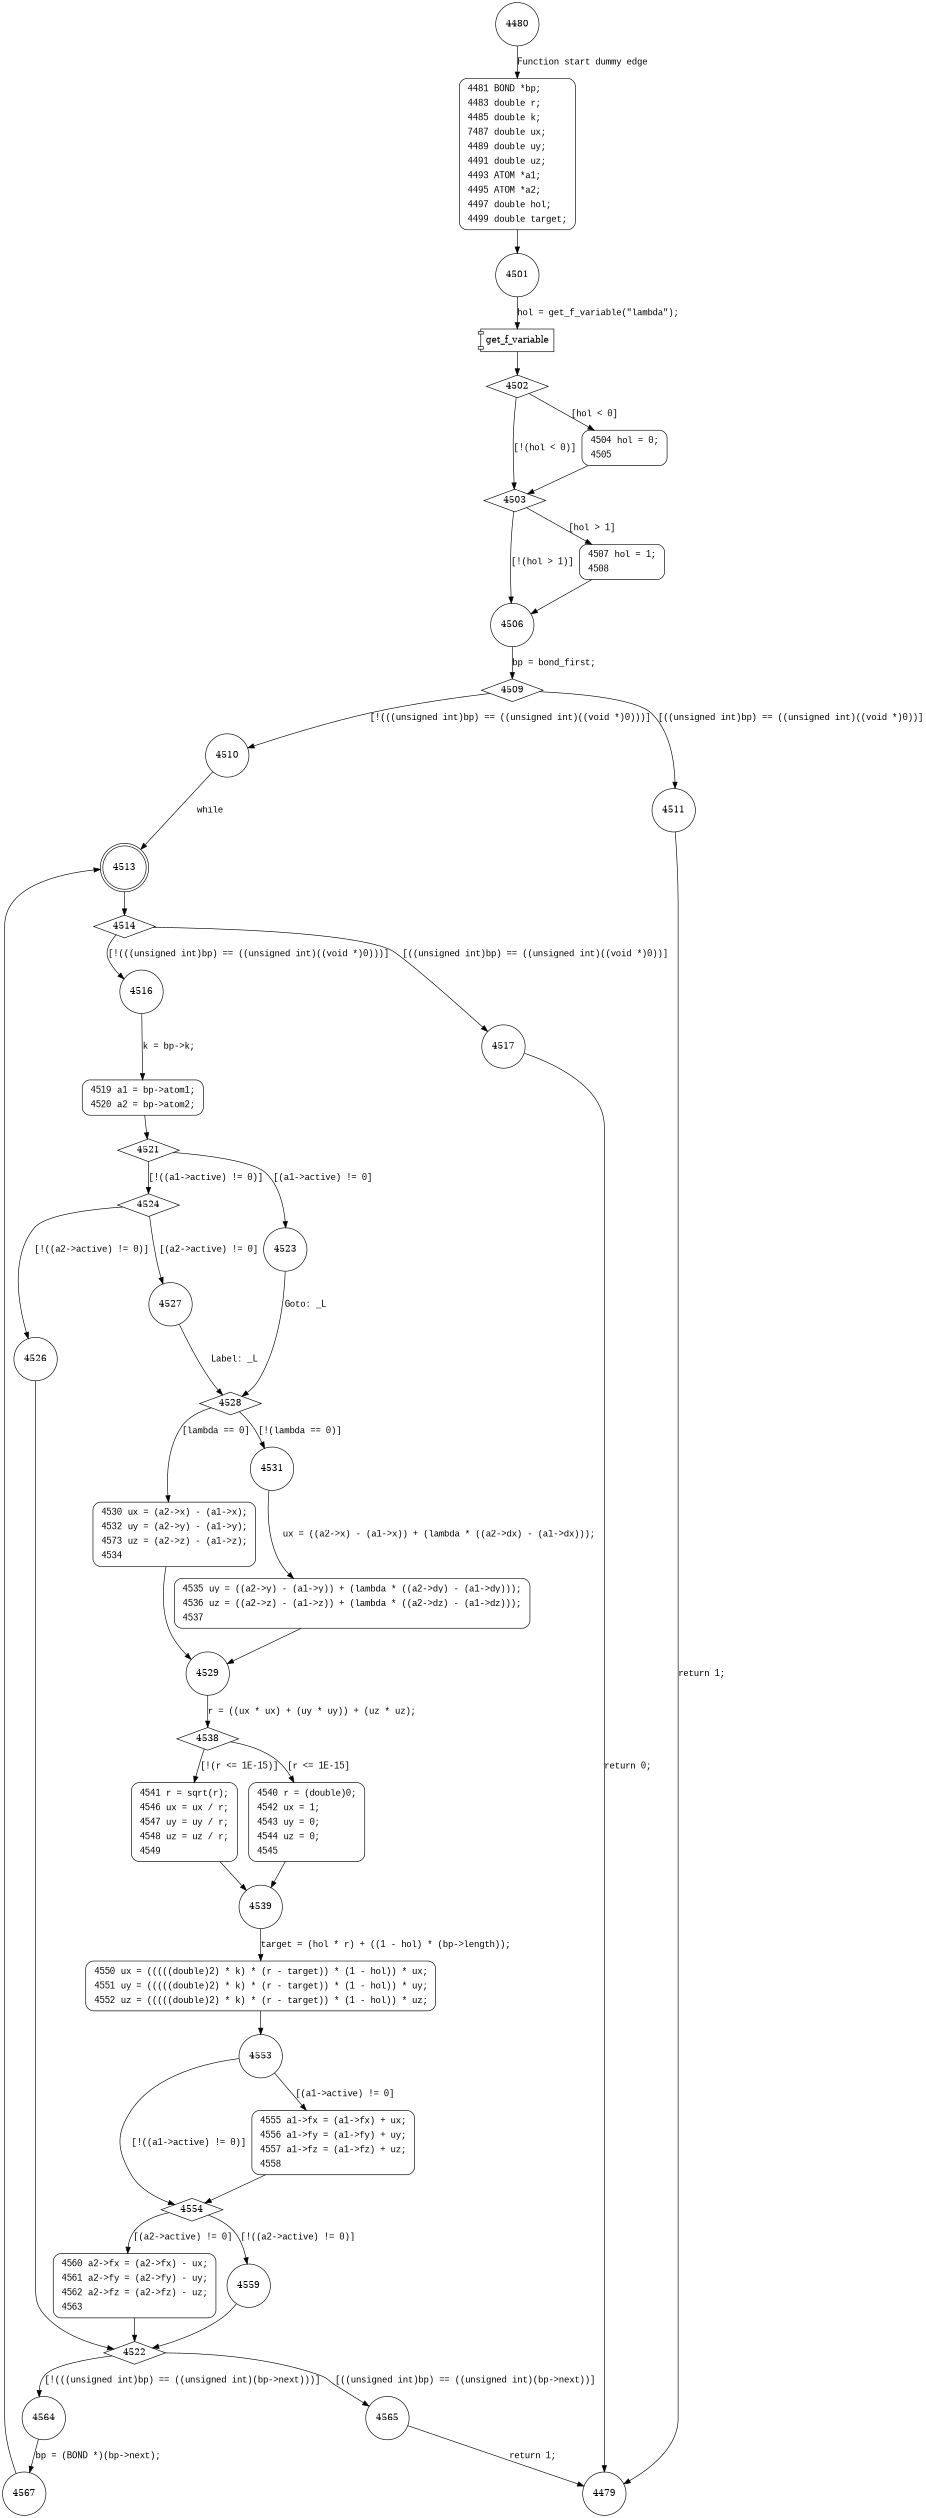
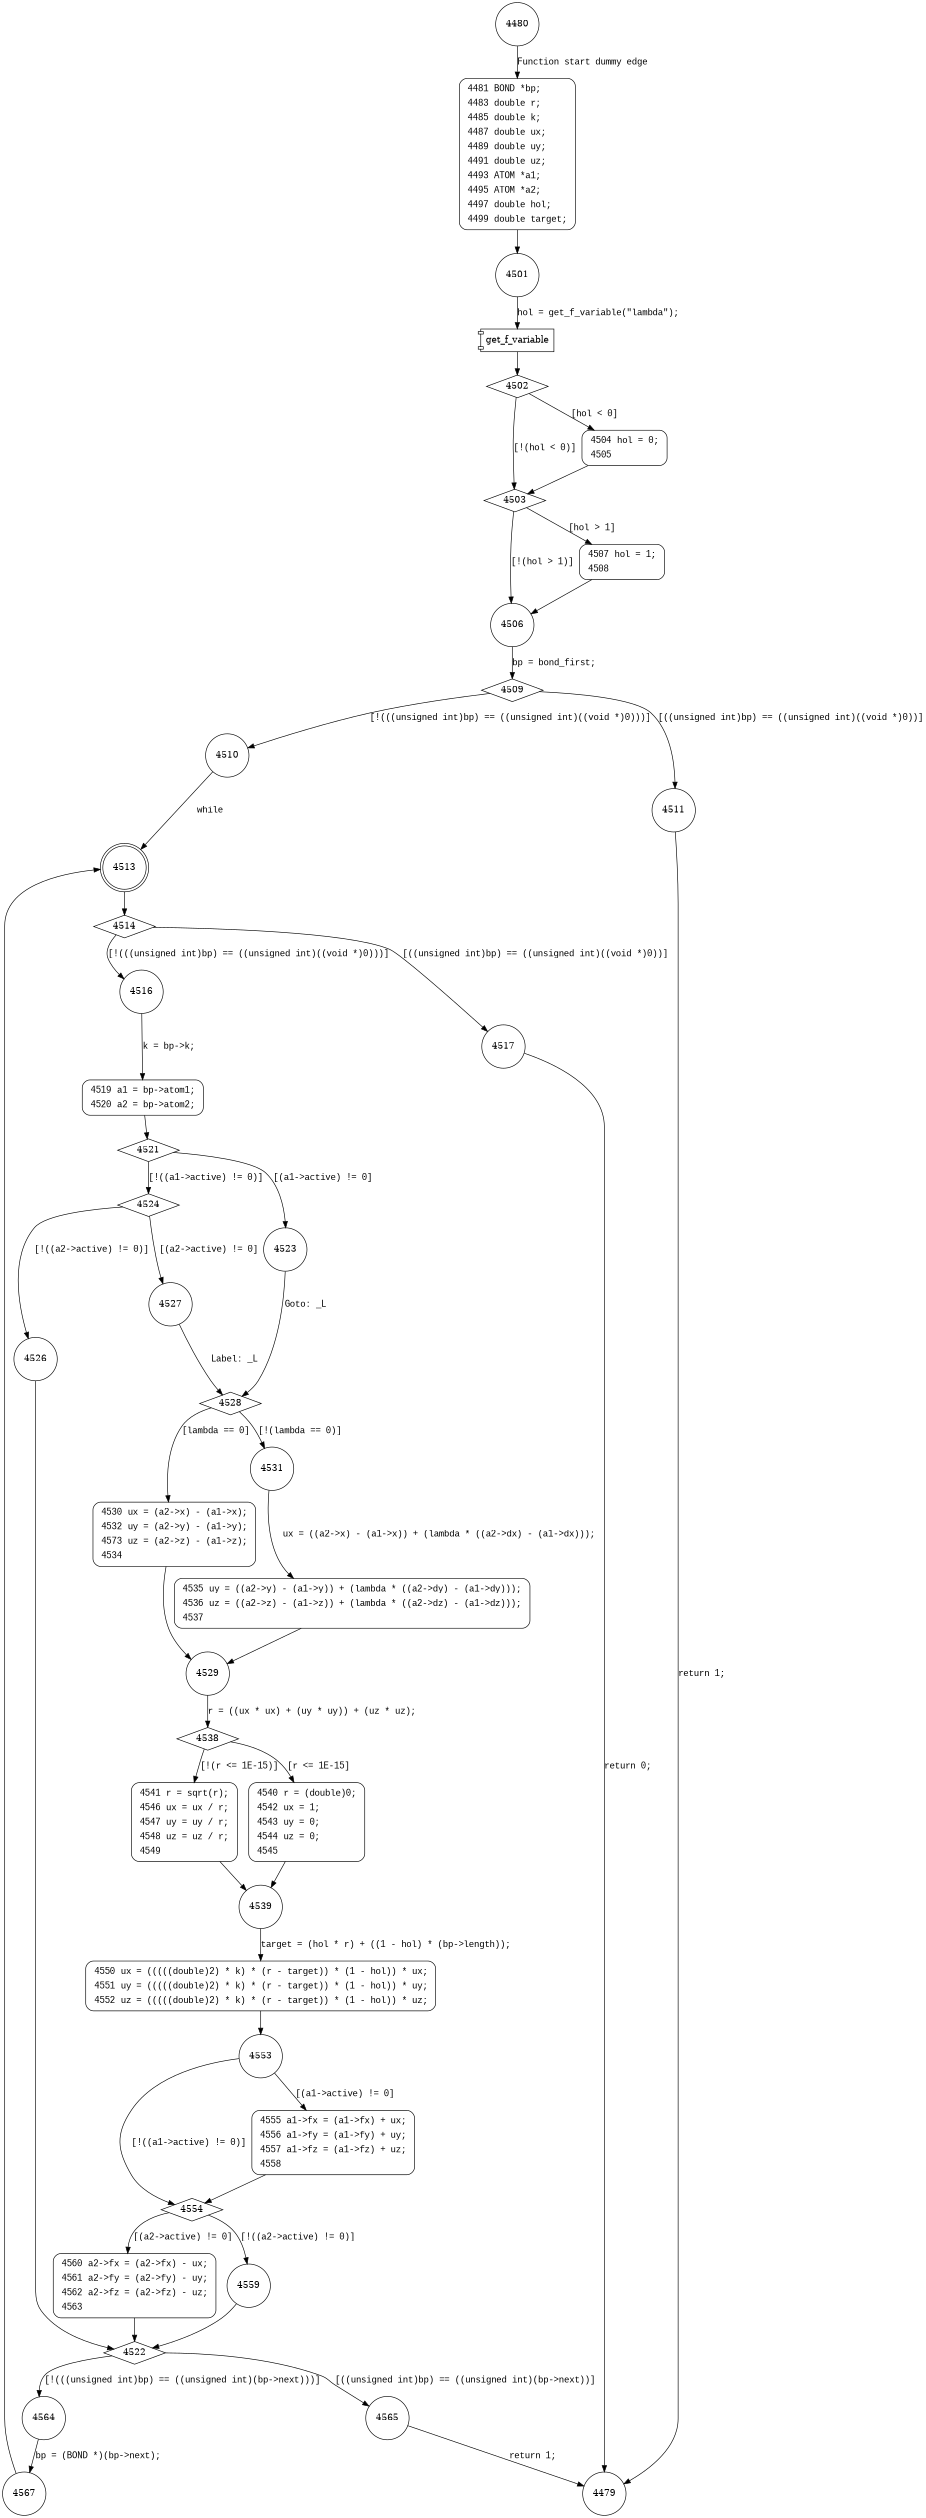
node "4481": text "7487" -> "4487"
